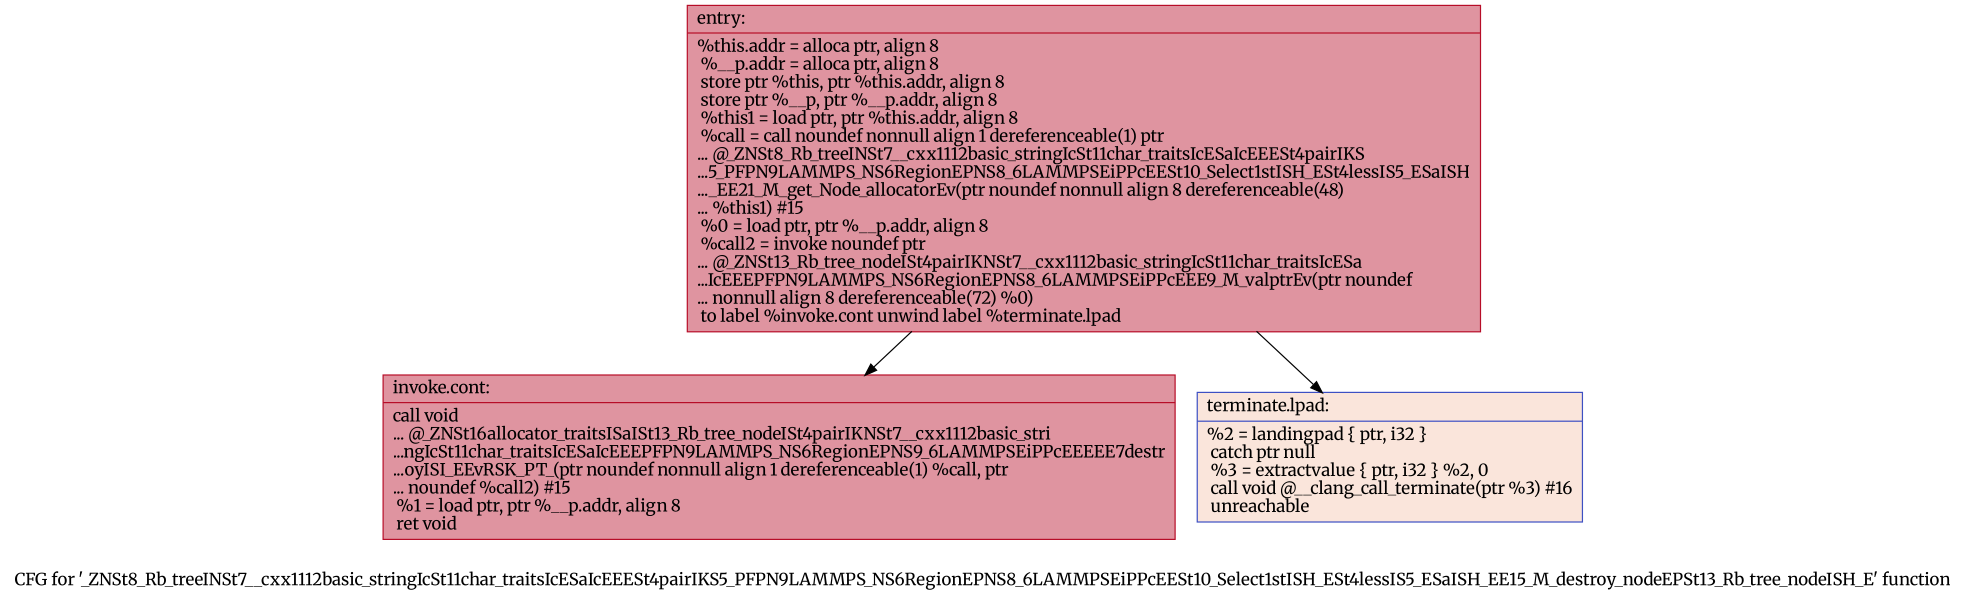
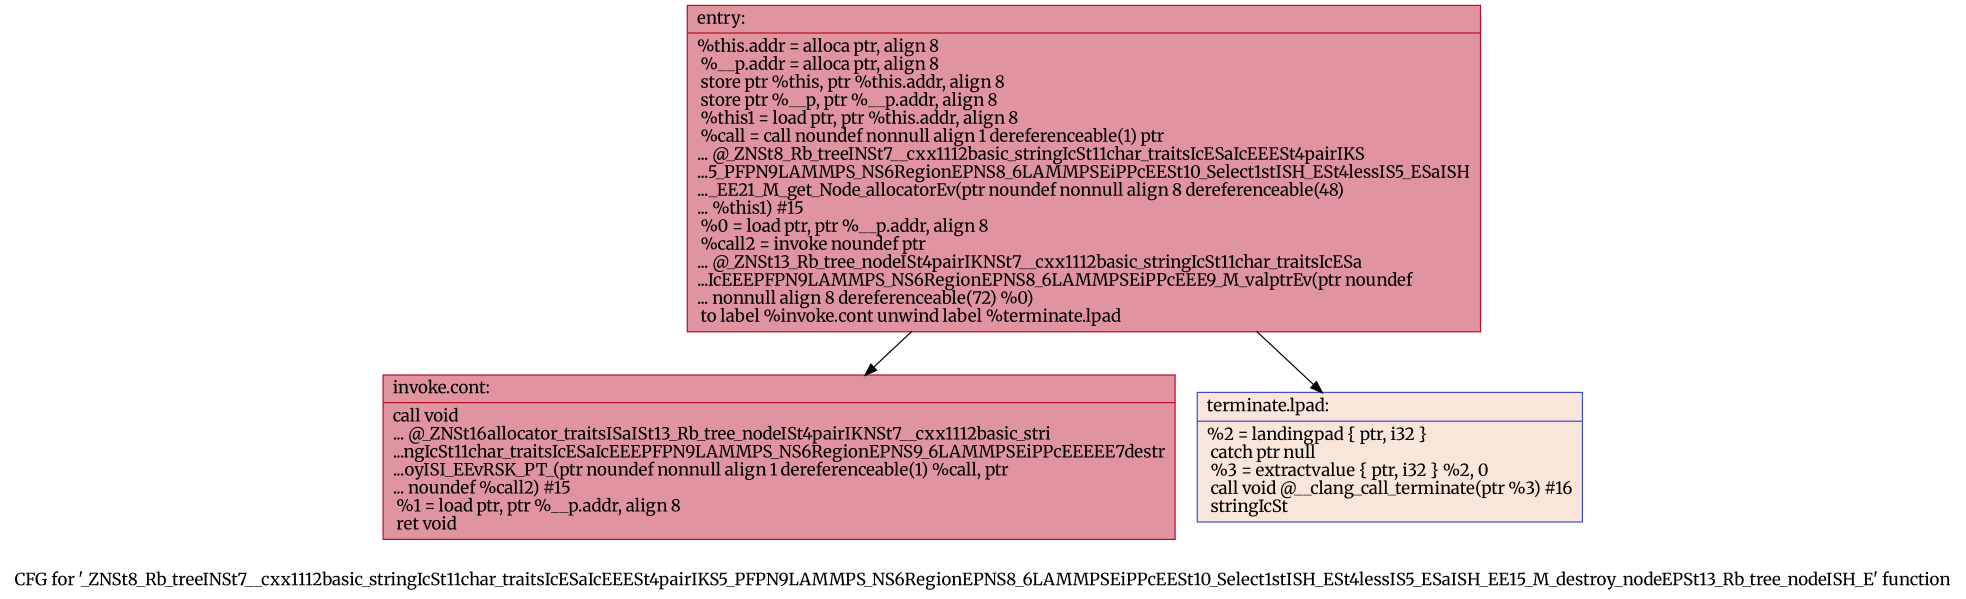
node "terminate.lpad:": text "unreachable" -> "stringIcSt"
